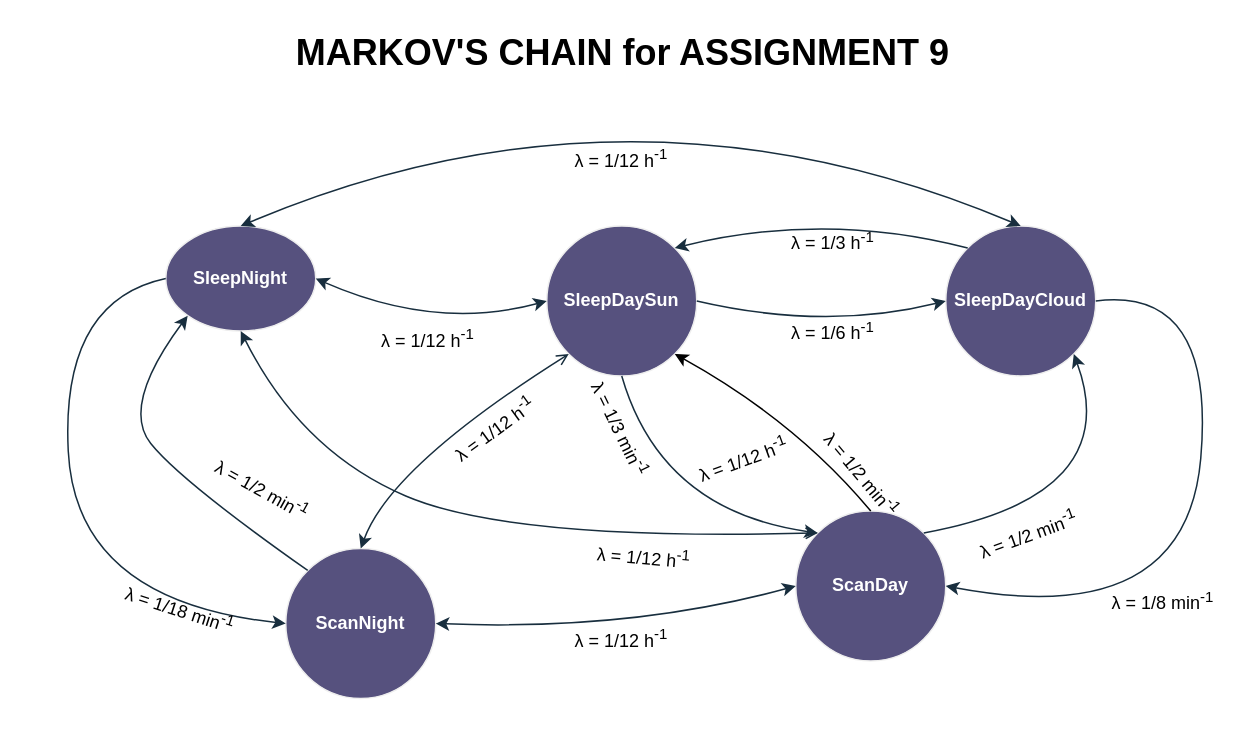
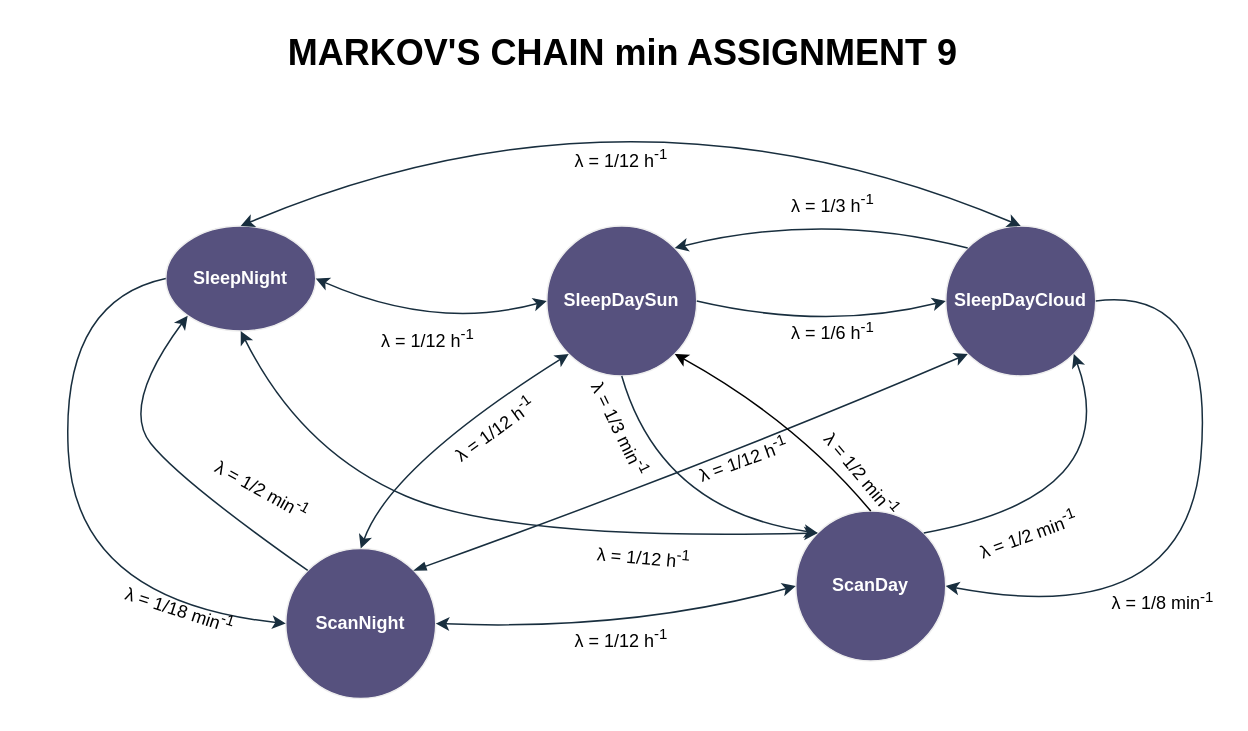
node "MARKOV'S CHAIN for ASSIGNMENT 9": label "MARKOV'S CHAIN for ASSIGNMENT 9" -> "MARKOV'S CHAIN min ASSIGNMENT 9"
node "λ = 1/3 h-1": moved (833, 241) -> (833, 203)
edge "SleepDaySun" -- "ScanNight": arrowhead open -> classic
edge "SleepDayCloud" -- "ScanNight": added
edge "SleepNight" -- "ScanDay": arrowhead open -> classic
